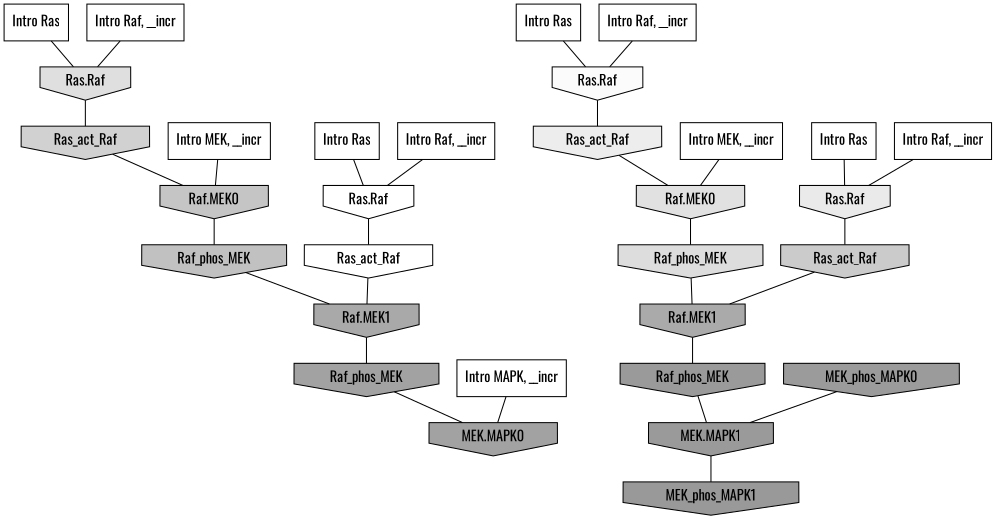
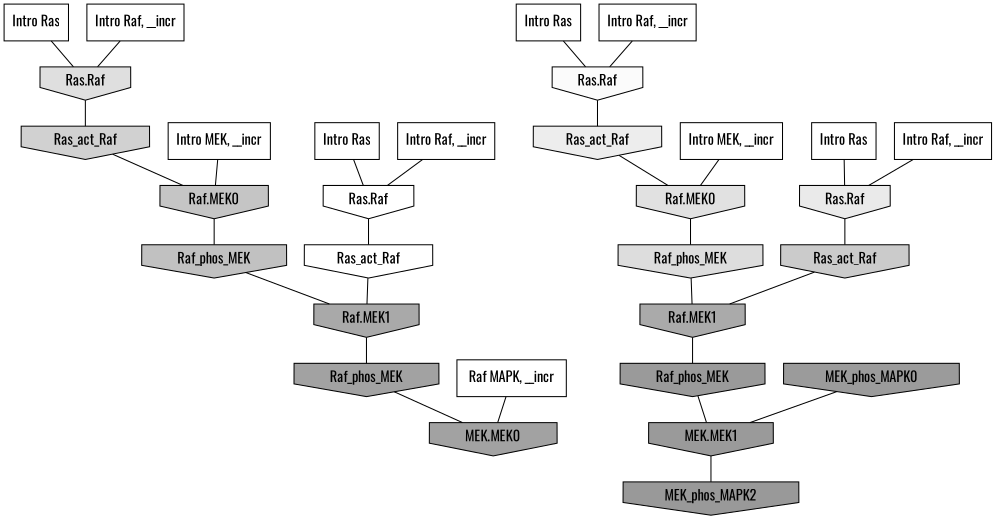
node "Intro MAPK, __incr": label "Intro MAPK, __incr" -> "Raf MAPK, __incr"
node "MEK.MAPK0": label "MEK.MAPK0" -> "MEK.MEK0"
node "MEK.MAPK1": label "MEK.MAPK1" -> "MEK.MEK1"
node "MEK_phos_MAPK1": label "MEK_phos_MAPK1" -> "MEK_phos_MAPK2"
